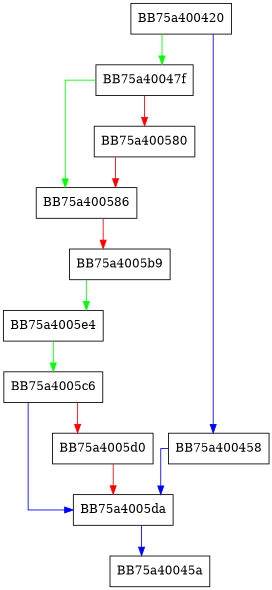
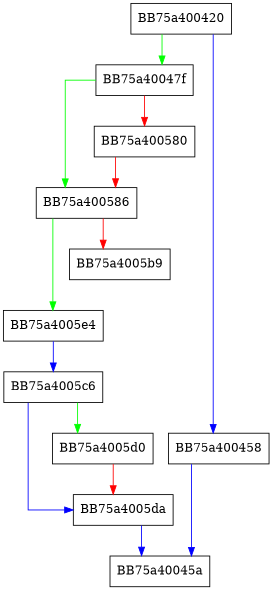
edge "BB75a4005b9" -> "BB75a4005e4": now "BB75a400586" -> "BB75a4005e4"
edge "BB75a4005e4" -> "BB75a4005c6": color green -> blue
edge "BB75a4005c6" -> "BB75a4005d0": color red -> green
edge "BB75a400458" -> "BB75a4005da": now "BB75a400458" -> "BB75a40045a"
